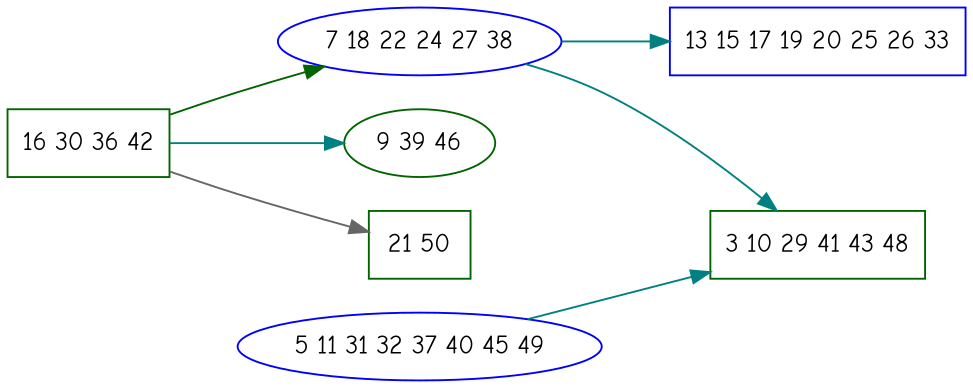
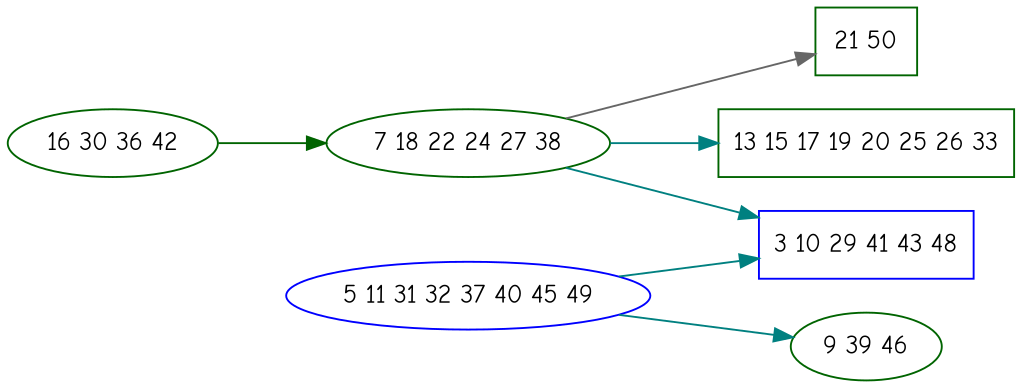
node "7 18 22 24 27 38": color blue -> darkgreen
node "13 15 17 19 20 25 26 33": color blue -> darkgreen
node "16 30 36 42": shape box -> ellipse
edge "16 30 36 42" -> "9 39 46": now "5 11 31 32 37 40 45 49" -> "9 39 46"
edge "16 30 36 42" -> "21 50": now "7 18 22 24 27 38" -> "21 50"
node "3 10 29 41 43 48": color darkgreen -> blue
